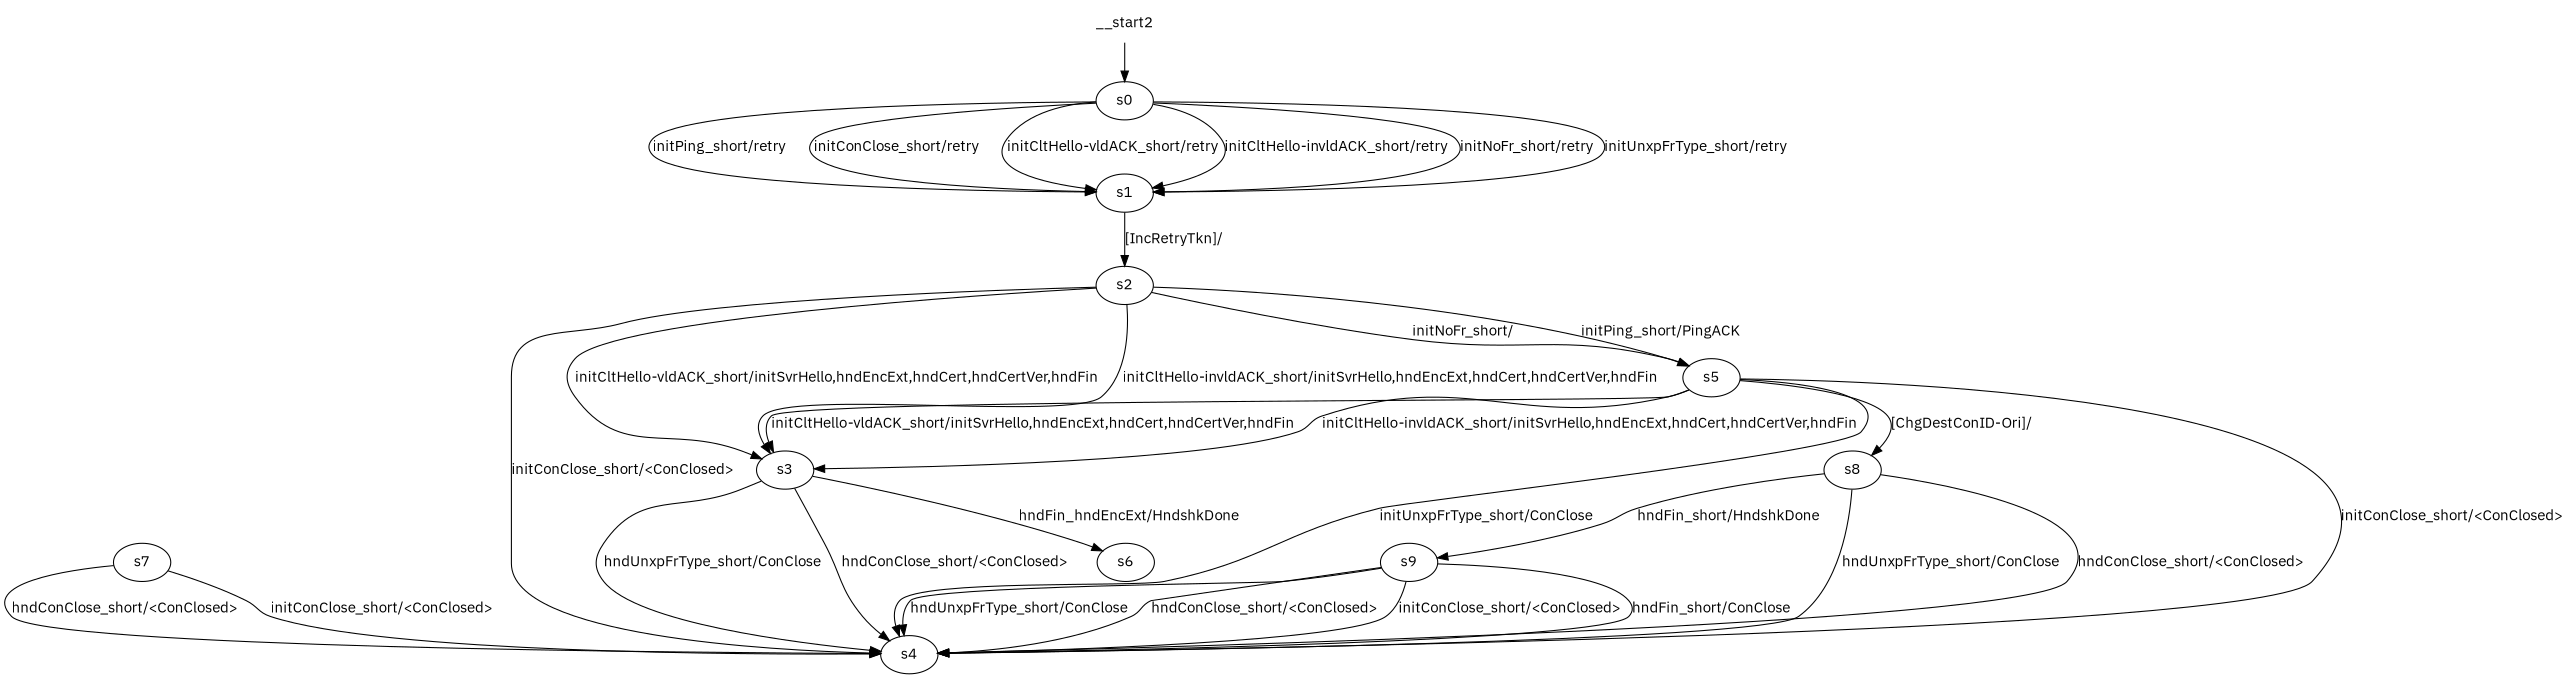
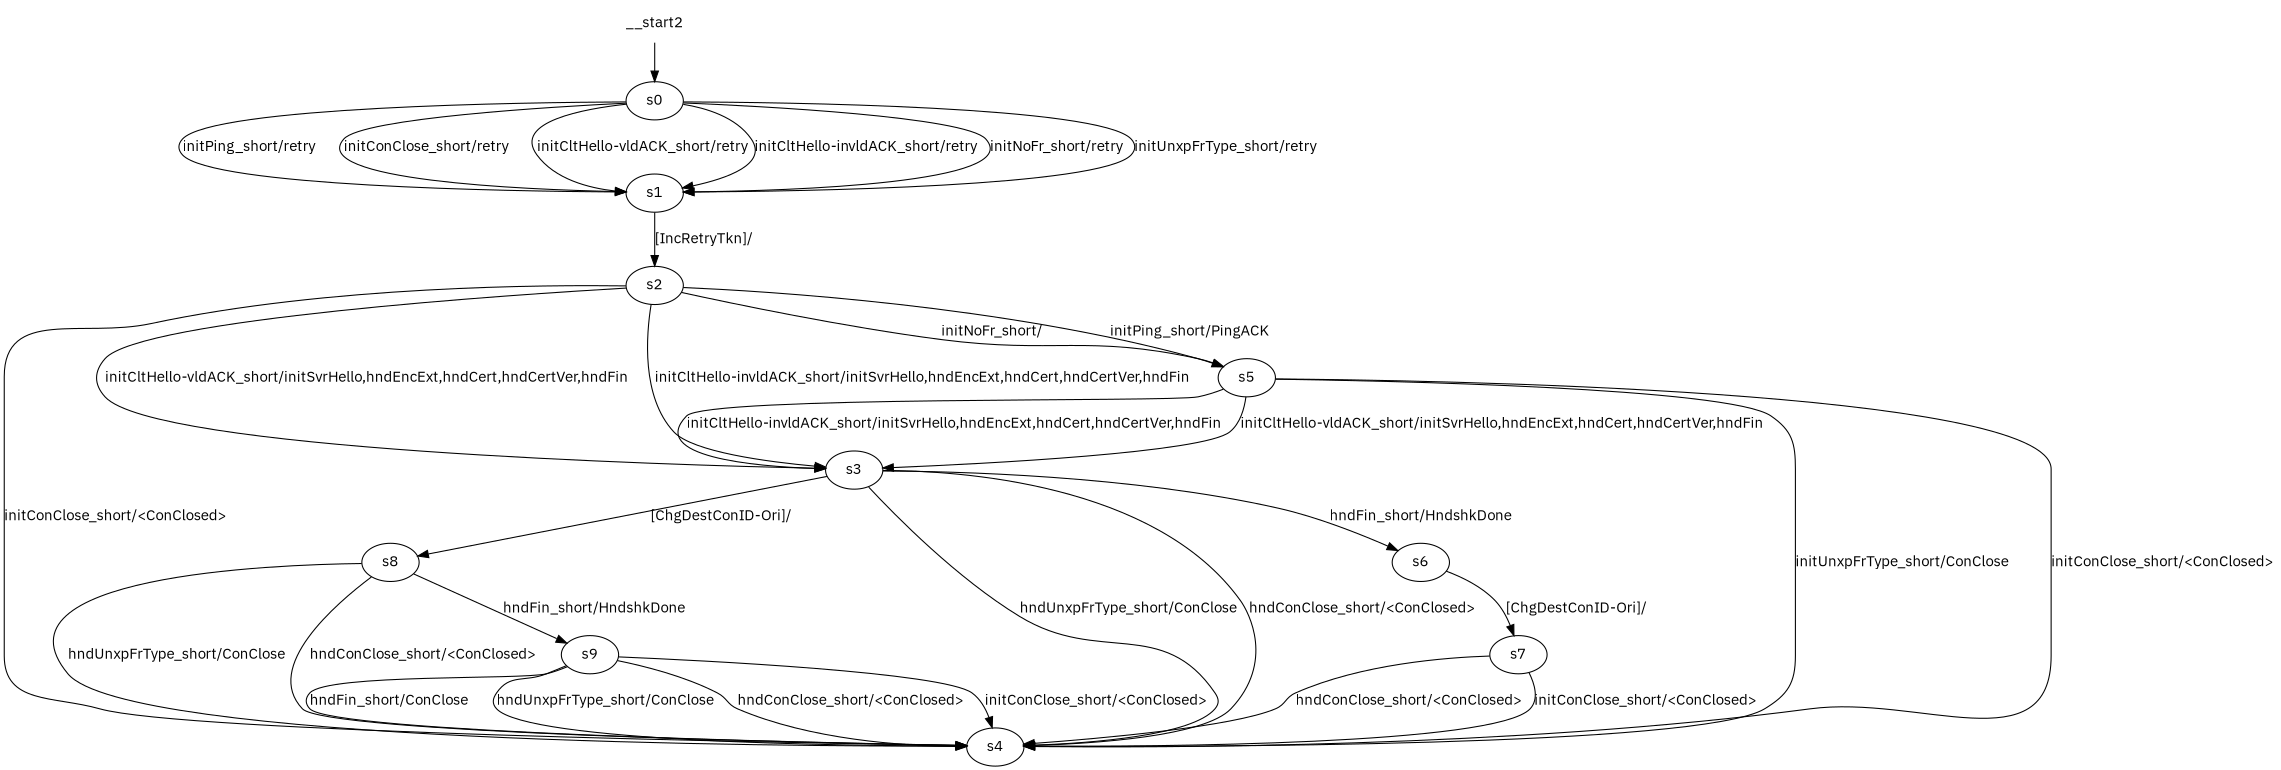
edge "s5" -> "s8": now "s3" -> "s8"
edge "s3" -> "s6": label "hndFin_hndEncExt/HndshkDone " -> "hndFin_short/HndshkDone "
edge "s6" -> "s7": added, label "[ChgDestConID-Ori]/"
